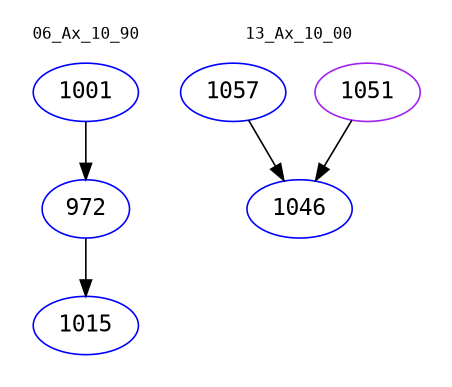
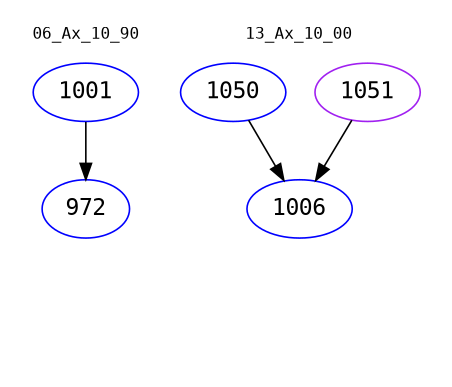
node "1057": label "1057" -> "1050"
node "1046": label "1046" -> "1006"
node "1015": removed
